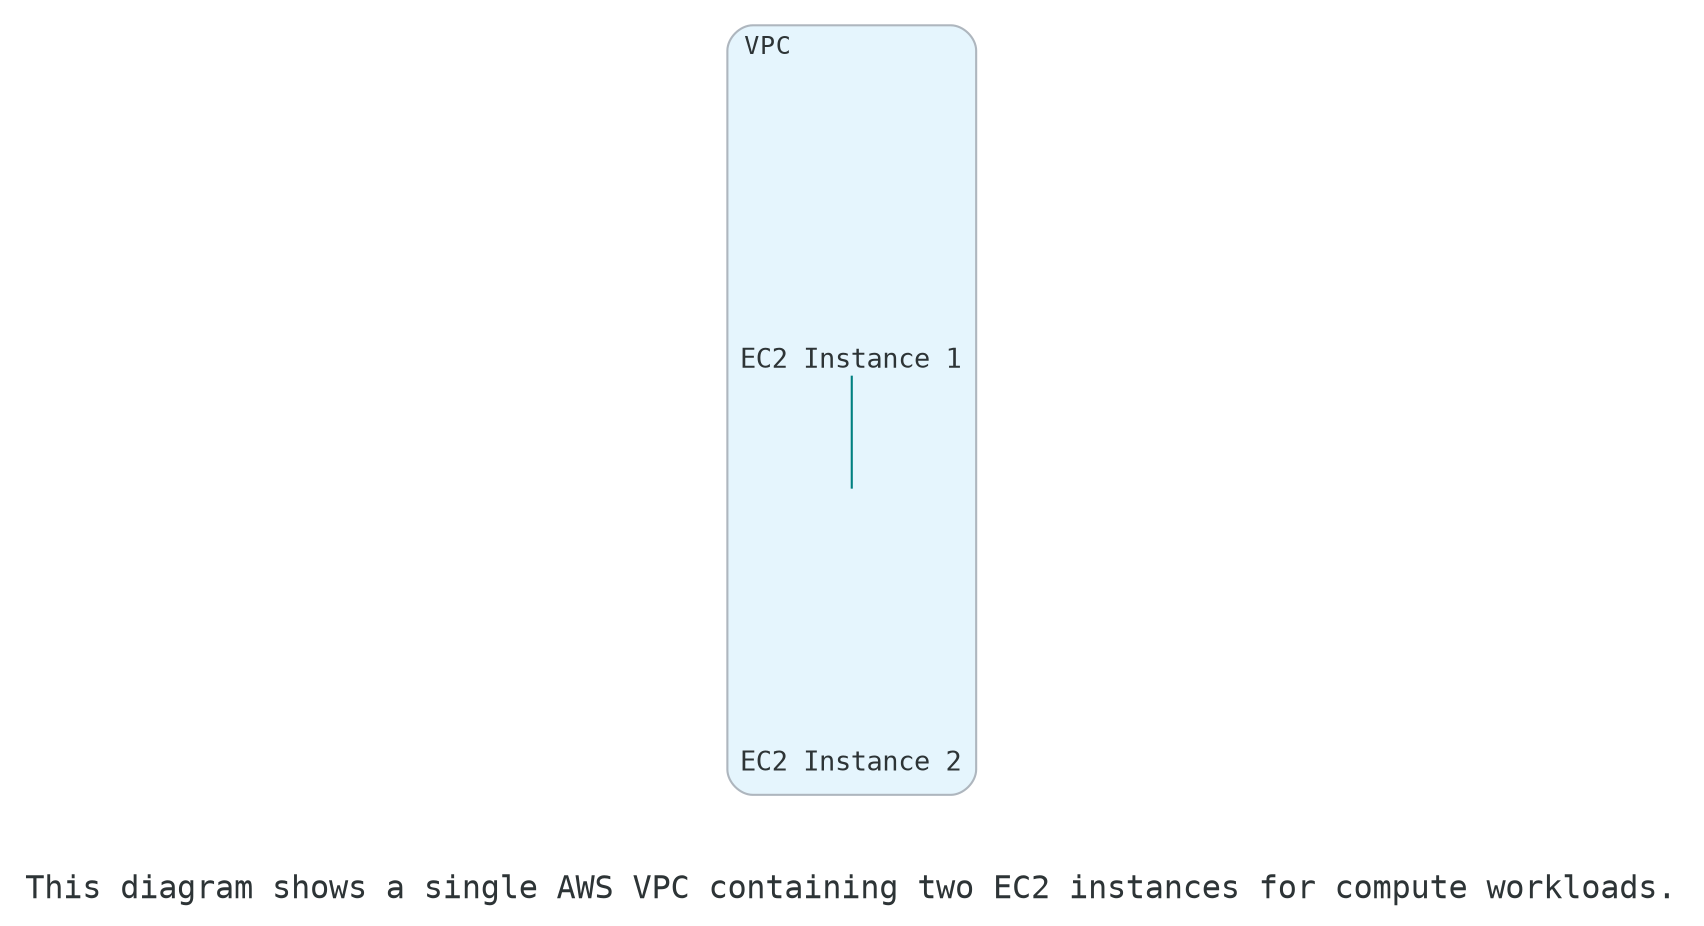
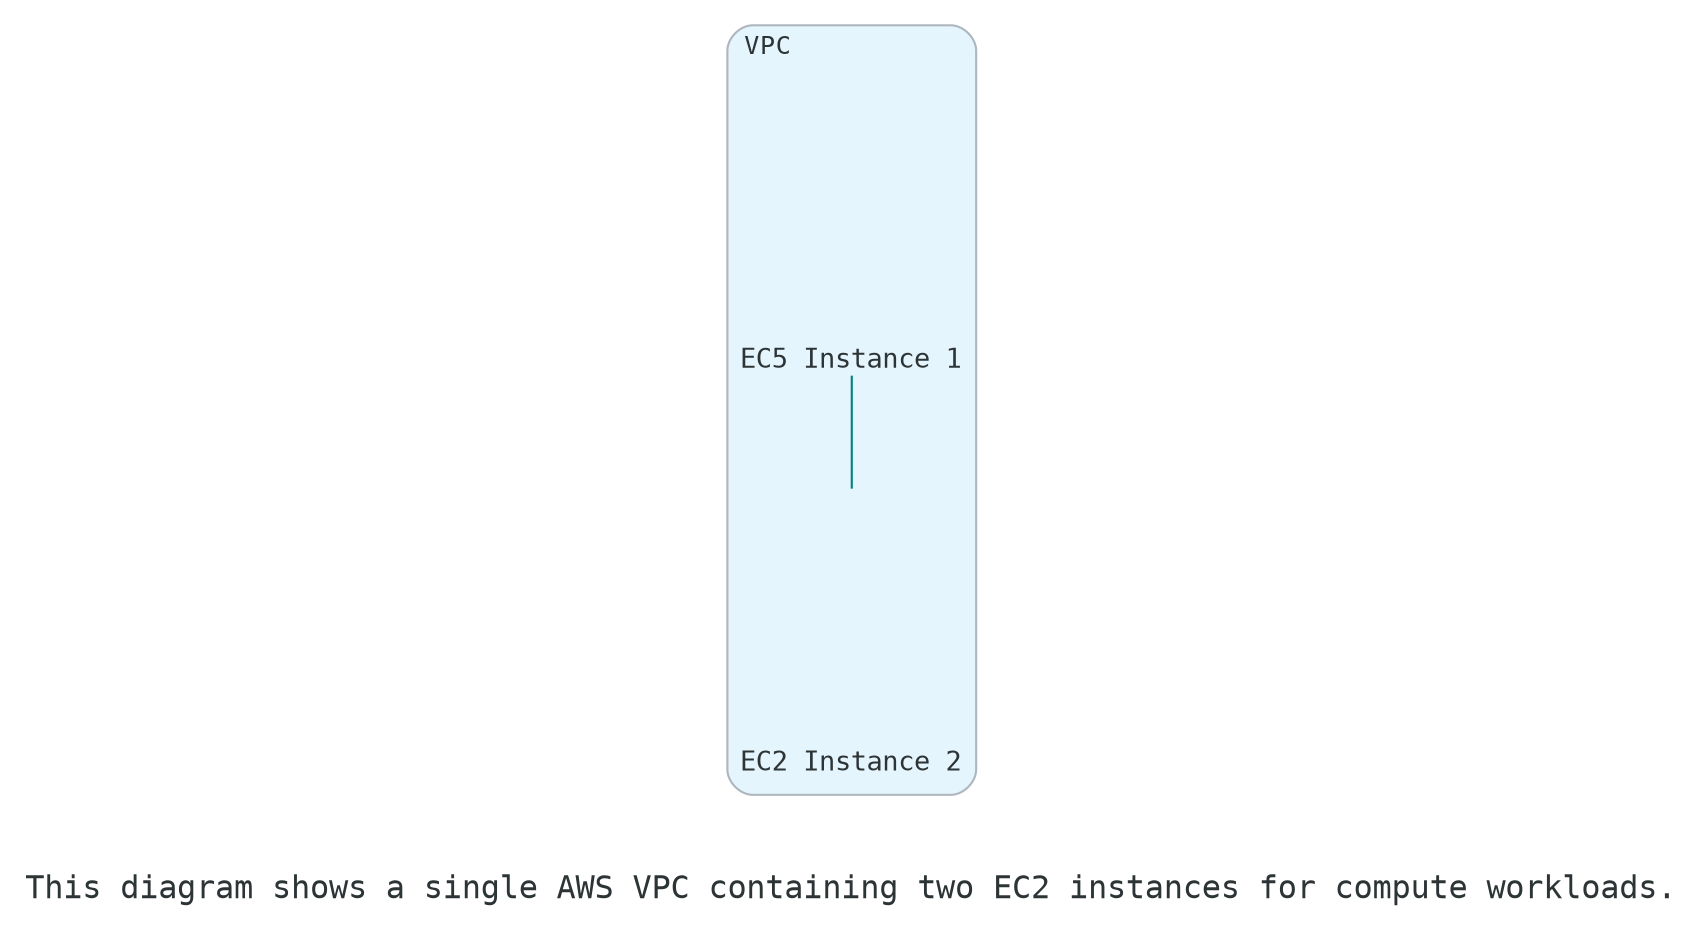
node "EC2 Instance 1": label "EC2 Instance 1" -> "EC5 Instance 1"
